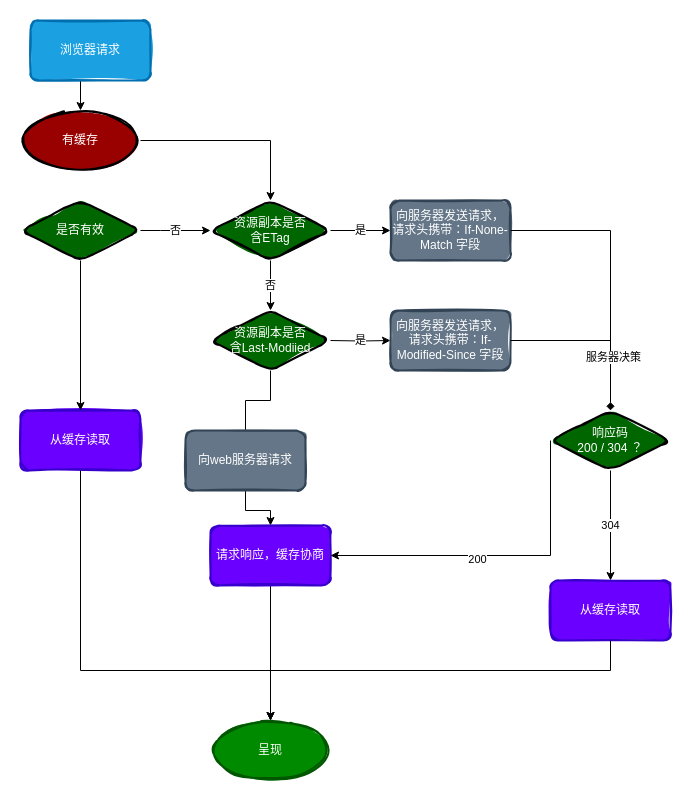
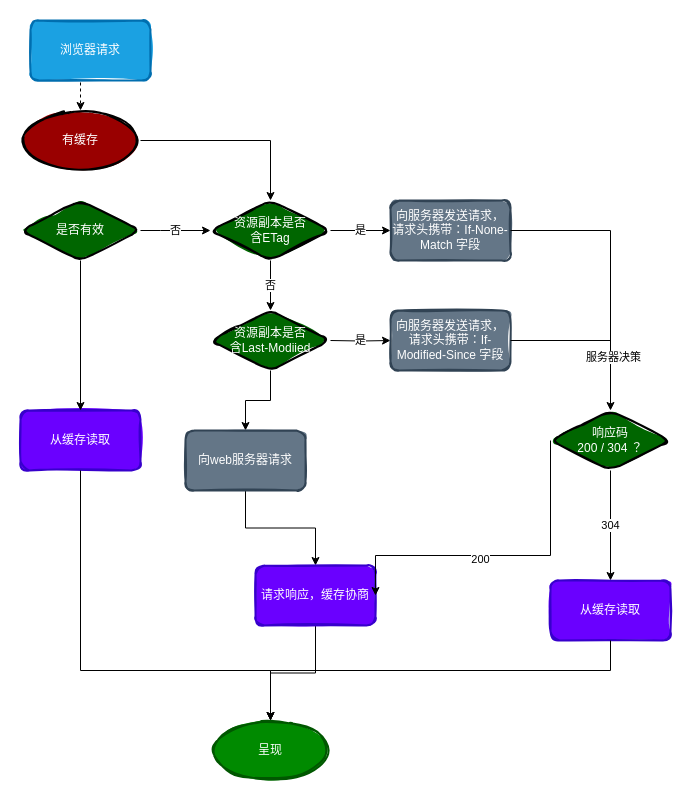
edge "浏览器请求" -> "有缓存": style solid -> dashed
edge "向服务器发送请求，请求头携带：If-None-Match 字段" -> "响应码 200 / 304 ？": arrowhead diamond -> classic
edge "资源副本是否 含Last-Modiied" -- "向web服务器请求": arrowhead none -> classic
node "请求响应，缓存协商": moved (271, 556) -> (316, 596)
